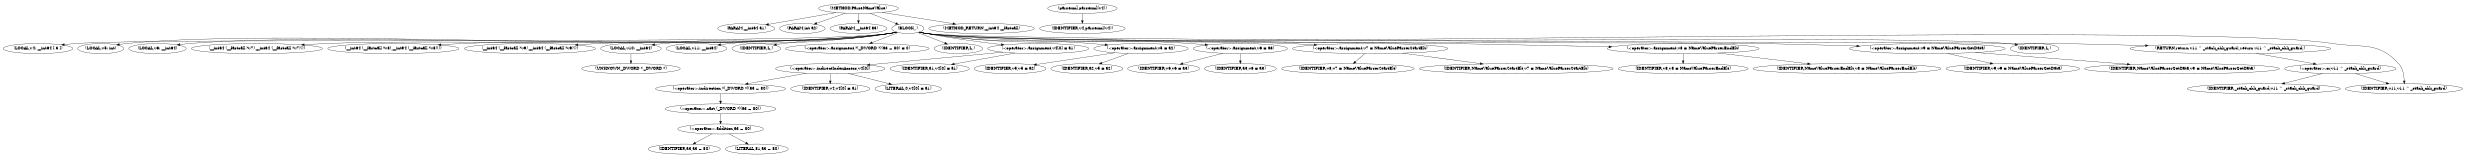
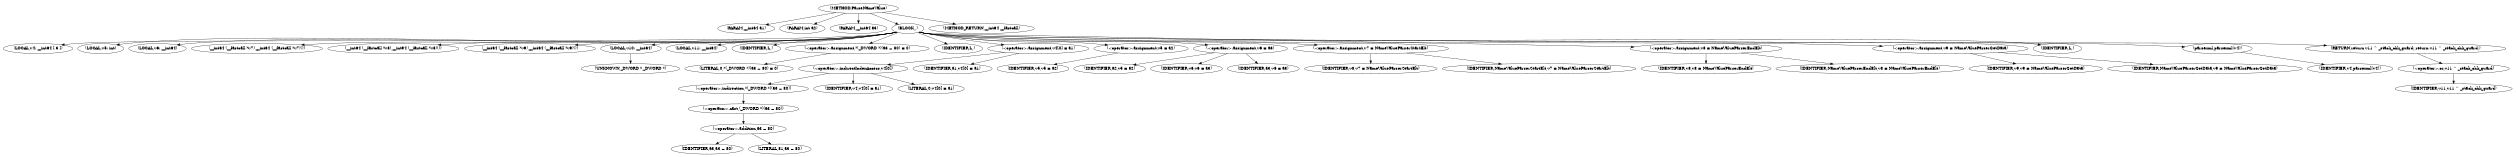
edge "(BLOCK,,)" -> "(IDENTIFIER,v11,v11 ^ _stack_chk_guard)": now "(BLOCK,,)" -> "(parsexml,parsexml(v4))"
edge "(<operator>.assignment,v5 = a2)" -> "(IDENTIFIER,a2,v5 = a2)": now "(<operator>.assignment,v6 = a3)" -> "(IDENTIFIER,a2,v5 = a2)"
node "(LITERAL,0,*(_DWORD *)(a3 + 80) = 0)": added
node "(IDENTIFIER,_stack_chk_guard,v11 ^ _stack_chk_guard)": removed
